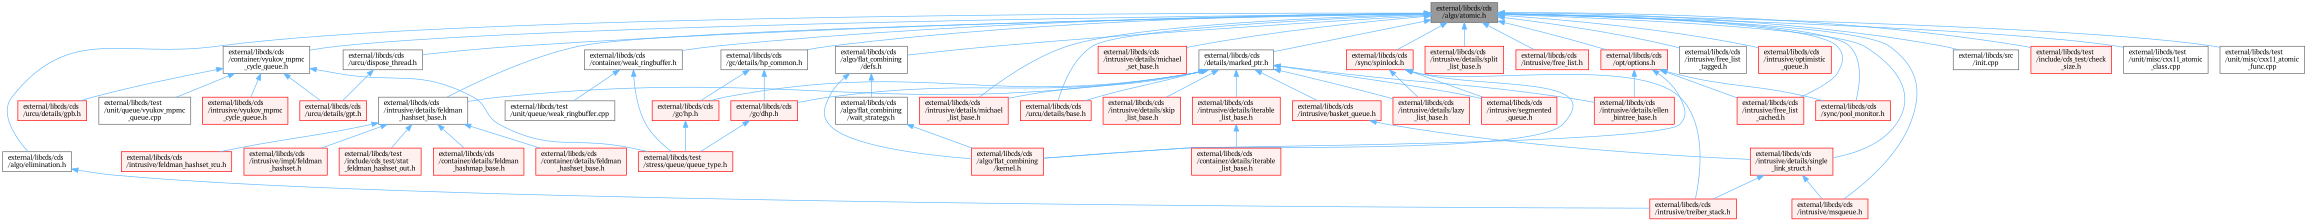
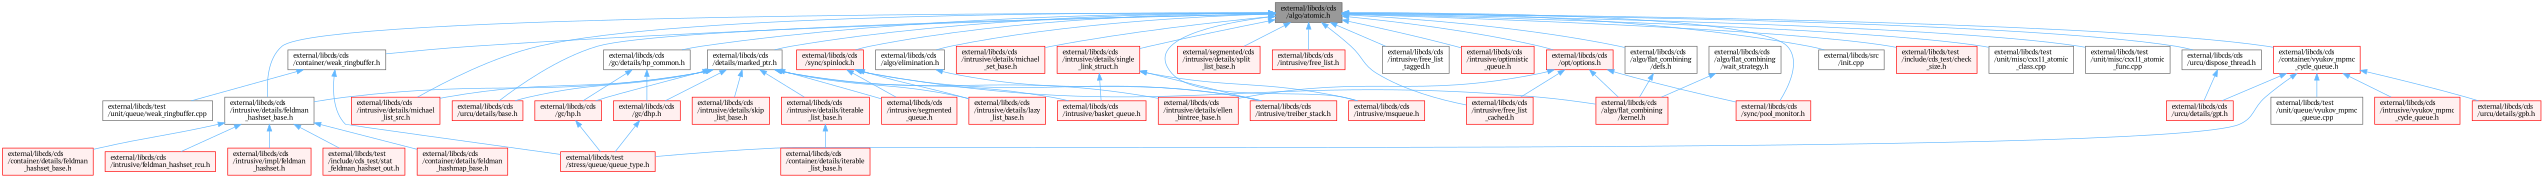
node "external/libcds/cds /container/vyukov_mpmc _cycle_queue.h": color grey40 -> red
node "external/libcds/cds /intrusive/details/split _list_base.h": label "external/libcds/cds /intrusive/details/split _list_base.h" -> "external/segmented/cds /intrusive/details/split _list_base.h"
edge "external/libcds/cds /algo/flat_combining /wait_strategy.h" -> "external/libcds/cds /algo/flat_combining /defs.h": removed
node "external/libcds/cds /intrusive/details/michael _list_base.h": label "external/libcds/cds /intrusive/details/michael _list_base.h" -> "external/libcds/cds /intrusive/details/michael _list_src.h"
edge "external/libcds/cds /intrusive/details/single _link_struct.h" -> "external/libcds/cds /intrusive/basket_queue.h": reversed
